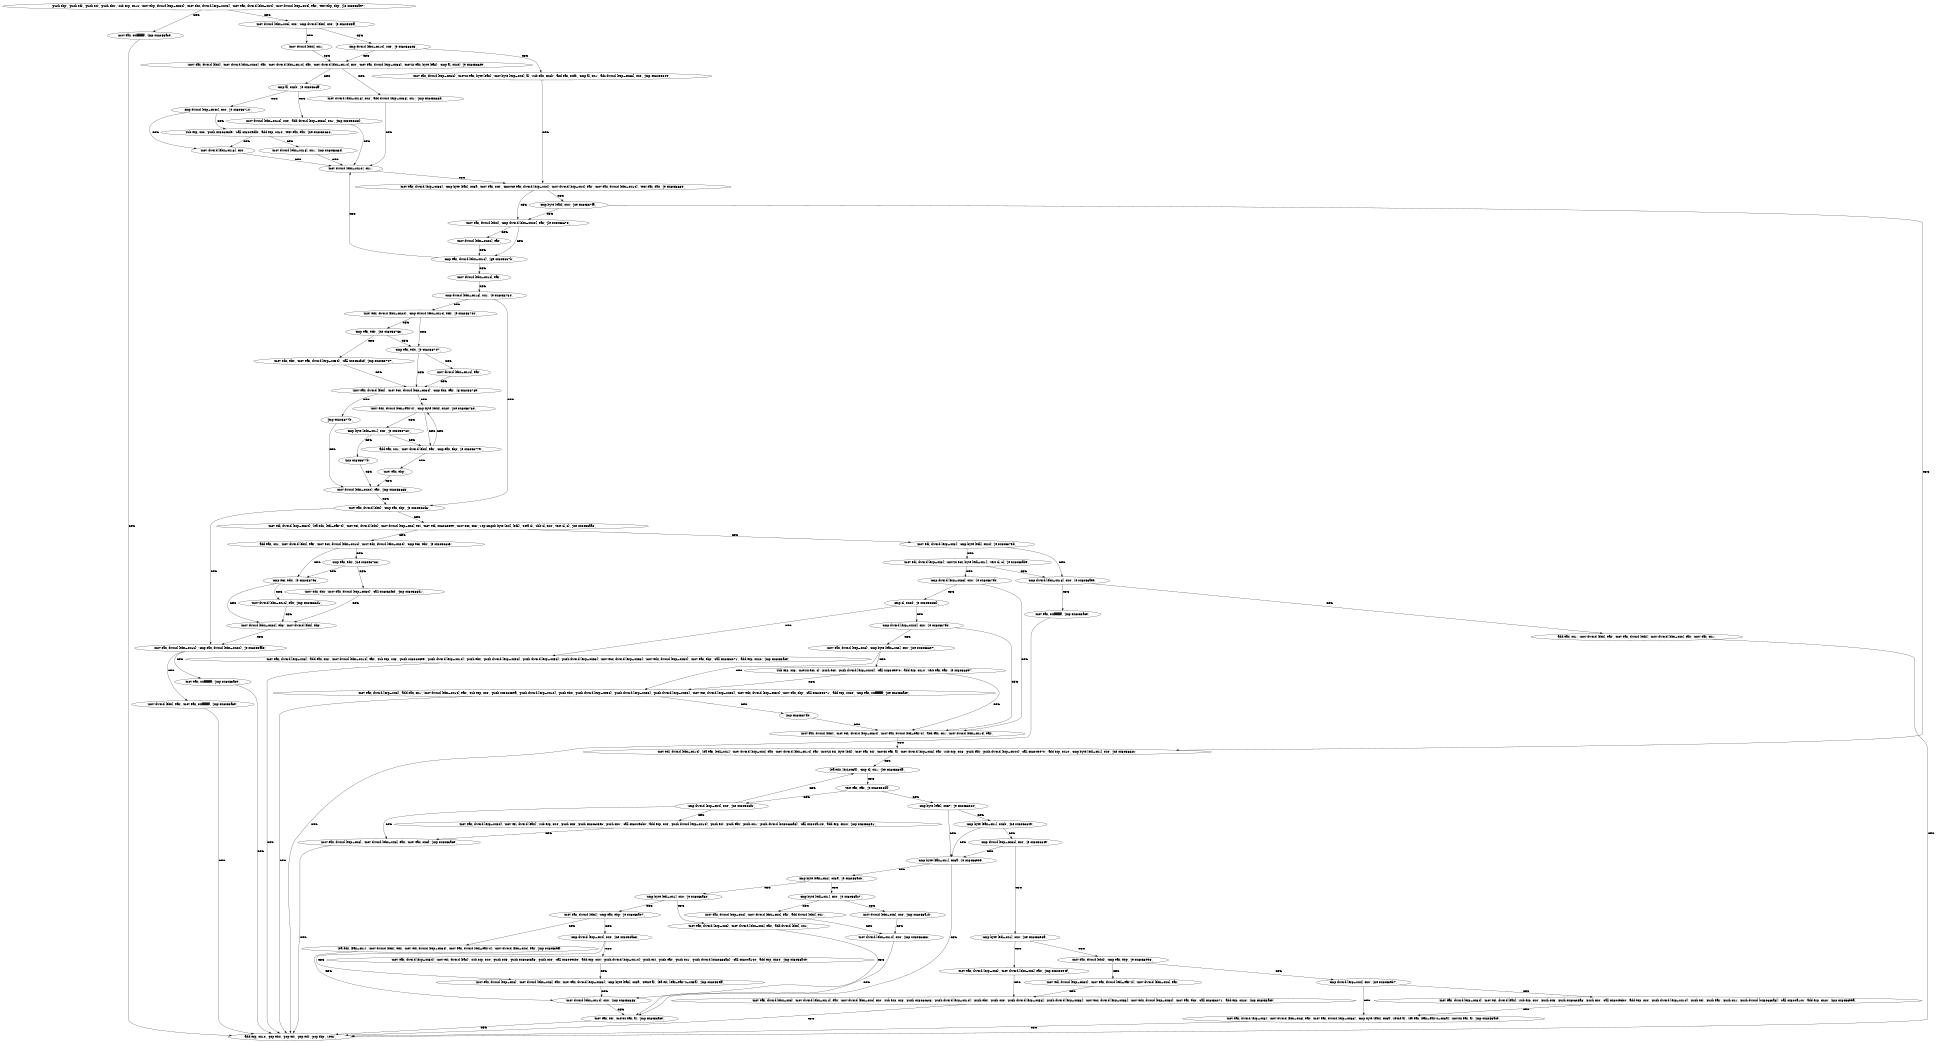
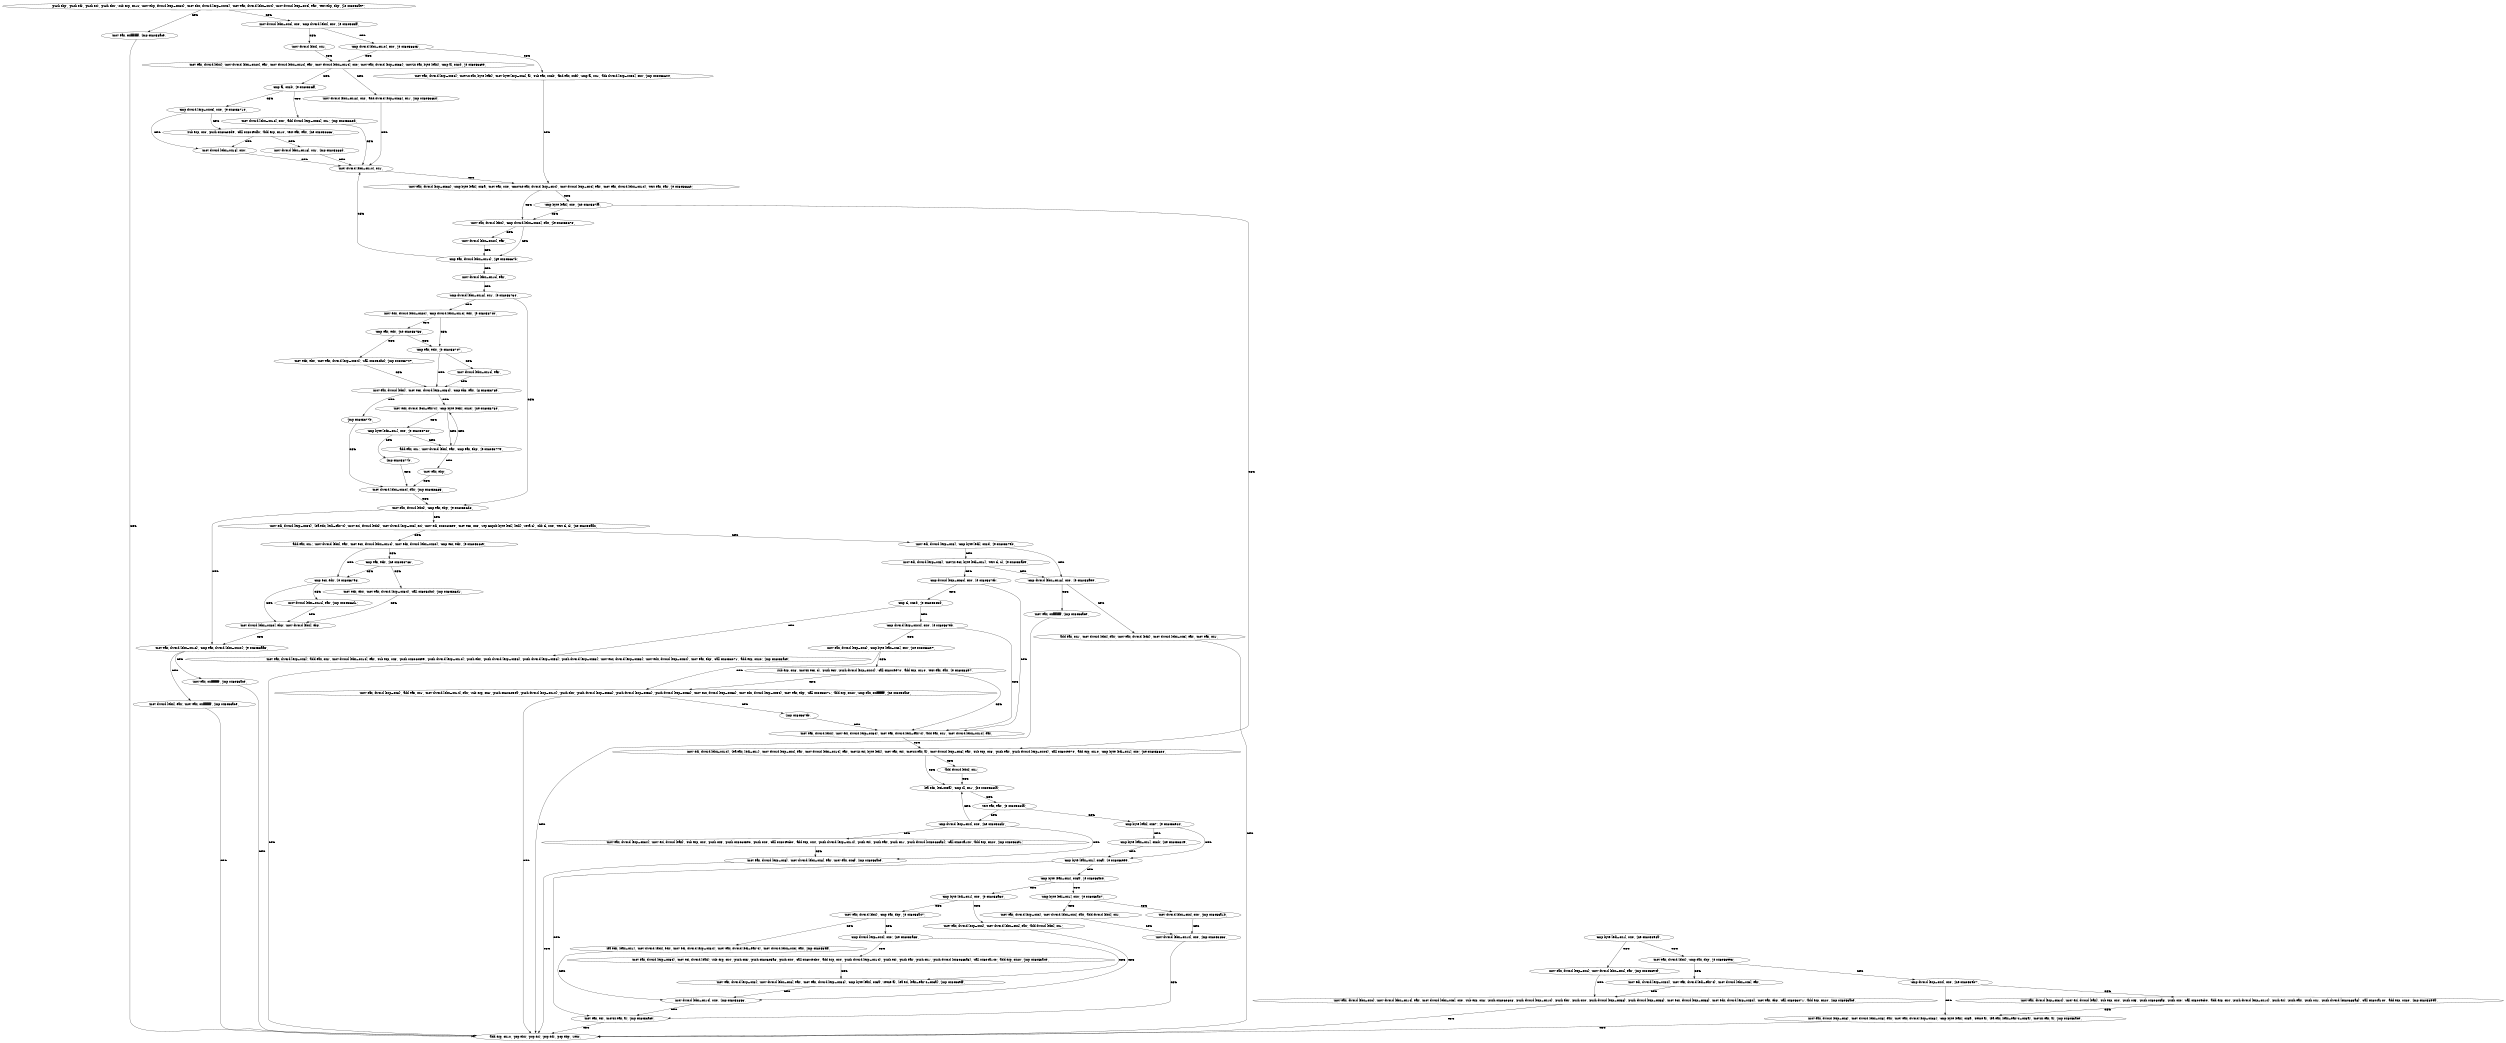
node "'add dword [ebx], 0x1',": added
node "'cmp dword [esp+0x3c], 0x0', 'je 0x8053849',": removed
